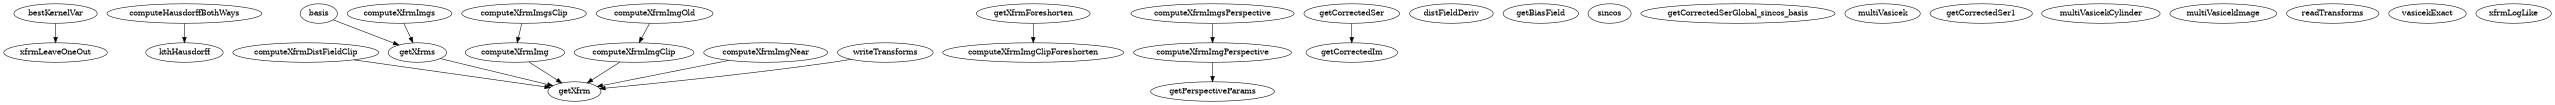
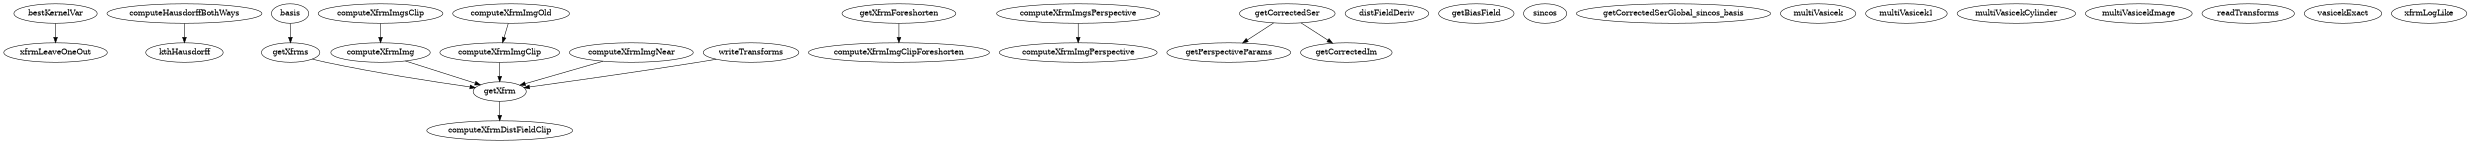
node "computeXfrmImgs": removed
node "getCorrectedSer1": label "getCorrectedSer1" -> "multiVasicek1"
edge "computeXfrmImgPerspective" -> "getPerspectiveParams": now "getCorrectedSer" -> "getPerspectiveParams"
edge "computeXfrmDistFieldClip" -> "getXfrm": reversed
